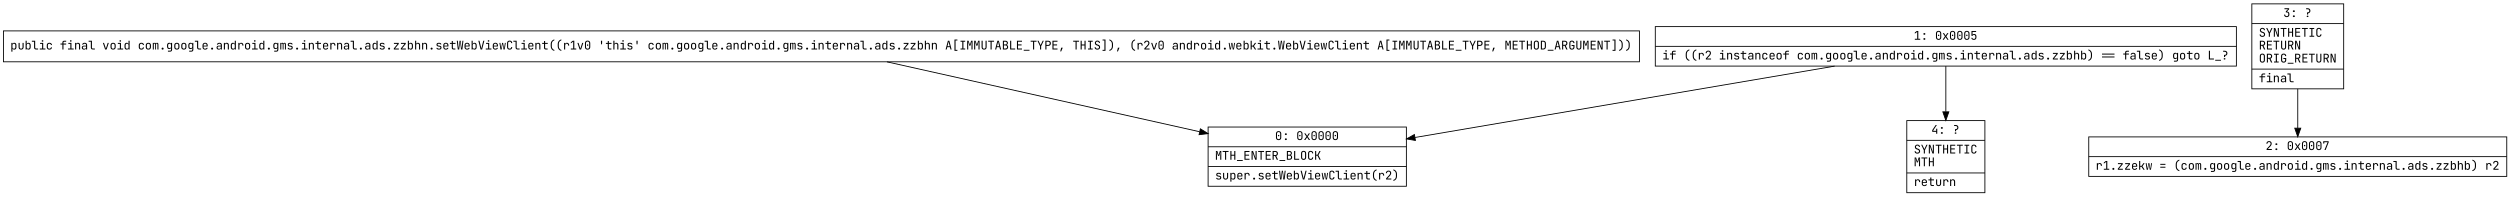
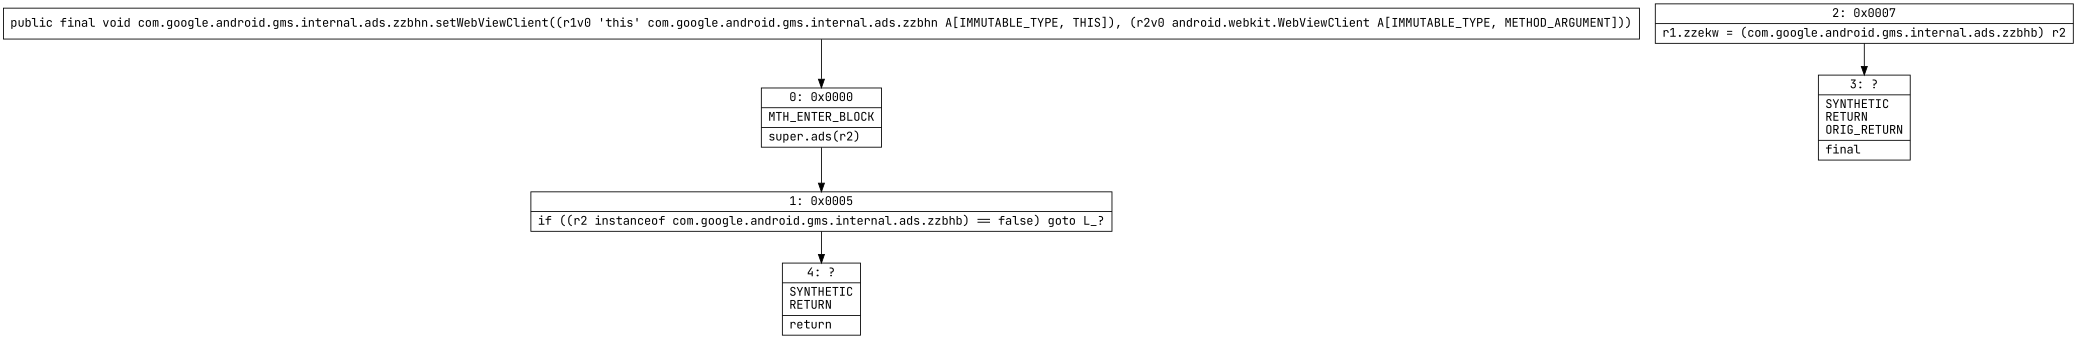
edge "1: 0x0005" -> "0: 0x0000": reversed
edge "3: ?" -> "2: 0x0007": reversed
node "4: ?": text "MTH" -> "RETURN"
node "0: 0x0000": text "super.setWebViewClient(r2)" -> "super.ads(r2)"
